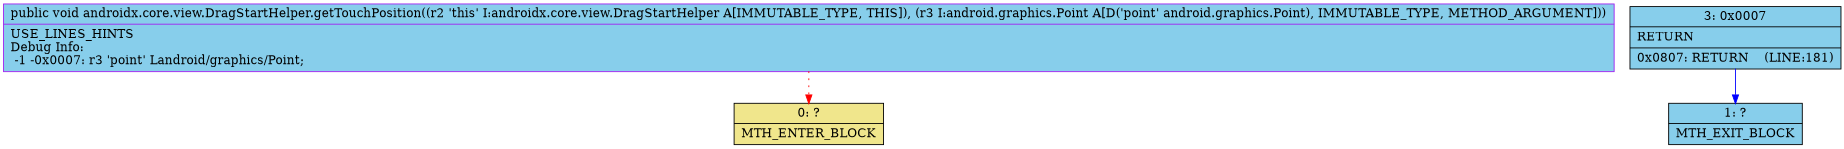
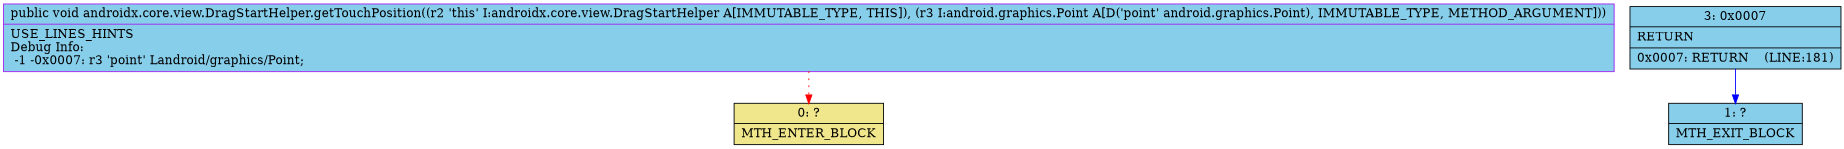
node "3: 0x0007": text "0x0807: RETURN    (LINE:181)" -> "0x0007: RETURN    (LINE:181)"
